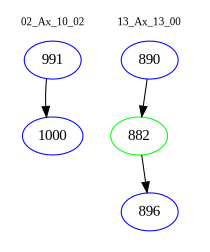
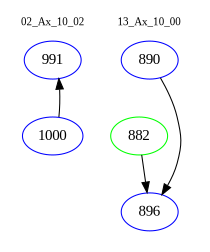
cluster "13_Ax_13_00": label "13_Ax_13_00" -> "13_Ax_10_00"
edge "991" -> "1000": reversed
edge "890" -> "882": now "890" -> "896"
